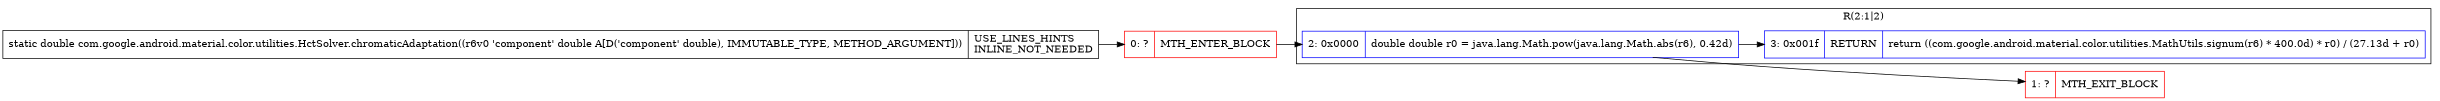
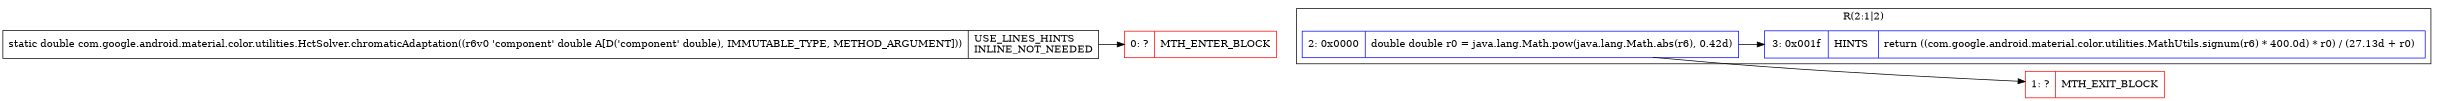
edge "0: ?" -> "2: 0x0000": removed
node "3: 0x001f": text "RETURN" -> "HINTS"
